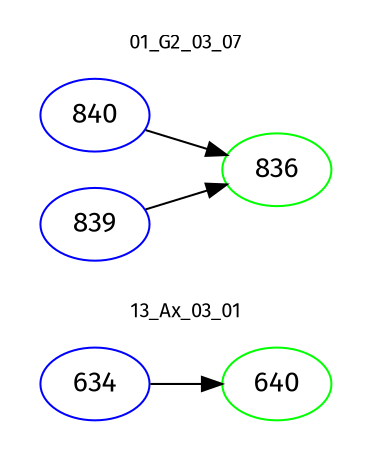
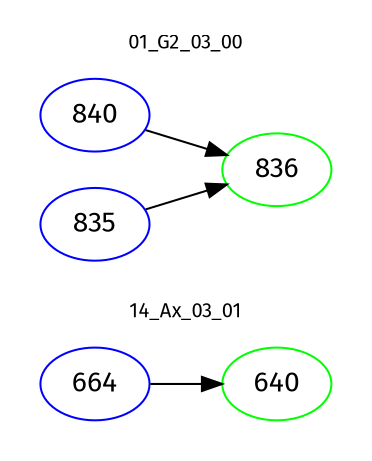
cluster "01_G2_03_07": label "01_G2_03_07" -> "01_G2_03_00"
node "839": label "839" -> "835"
cluster "13_Ax_03_01": label "13_Ax_03_01" -> "14_Ax_03_01"
node "634": label "634" -> "664"
